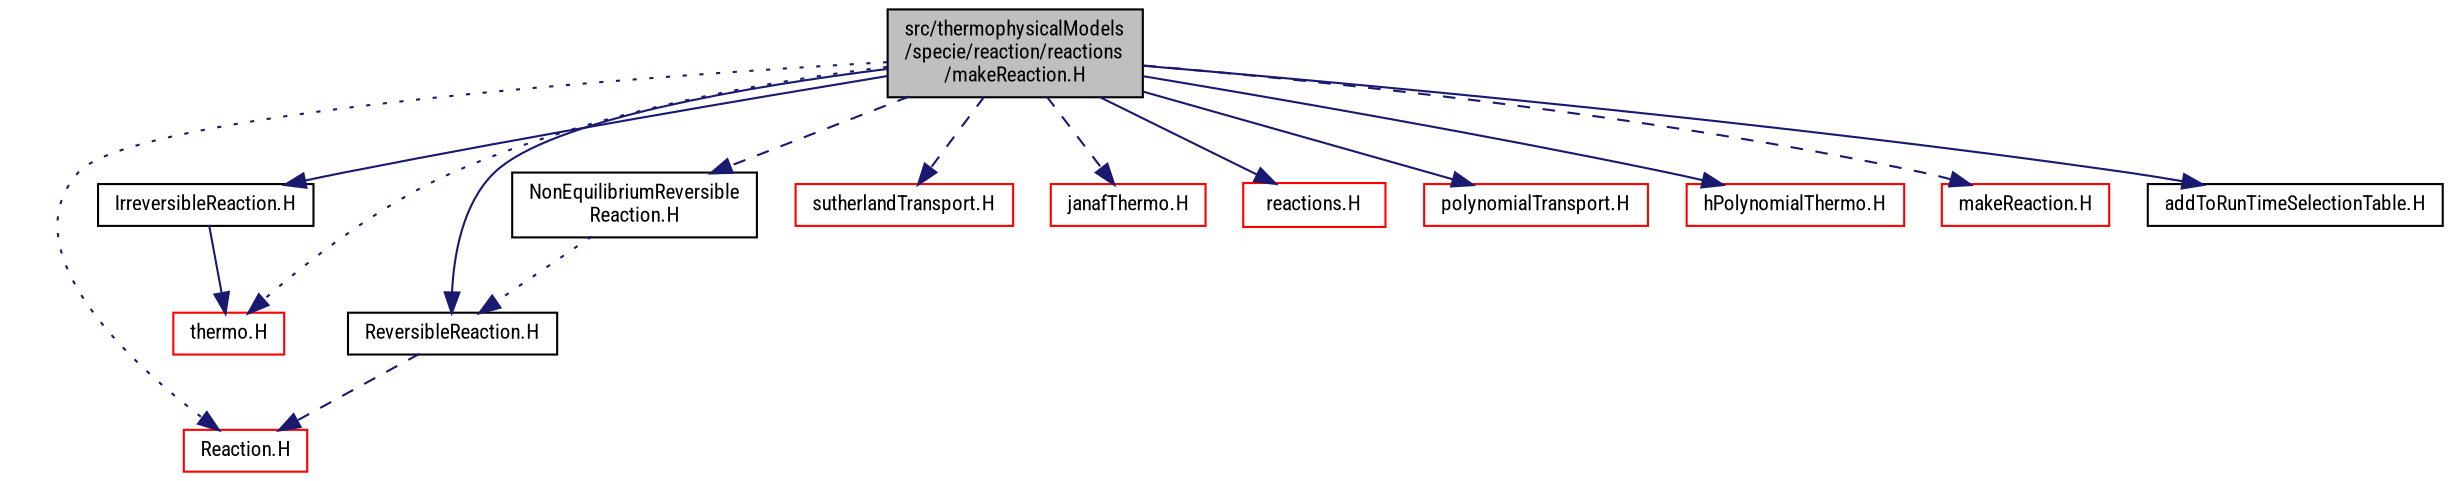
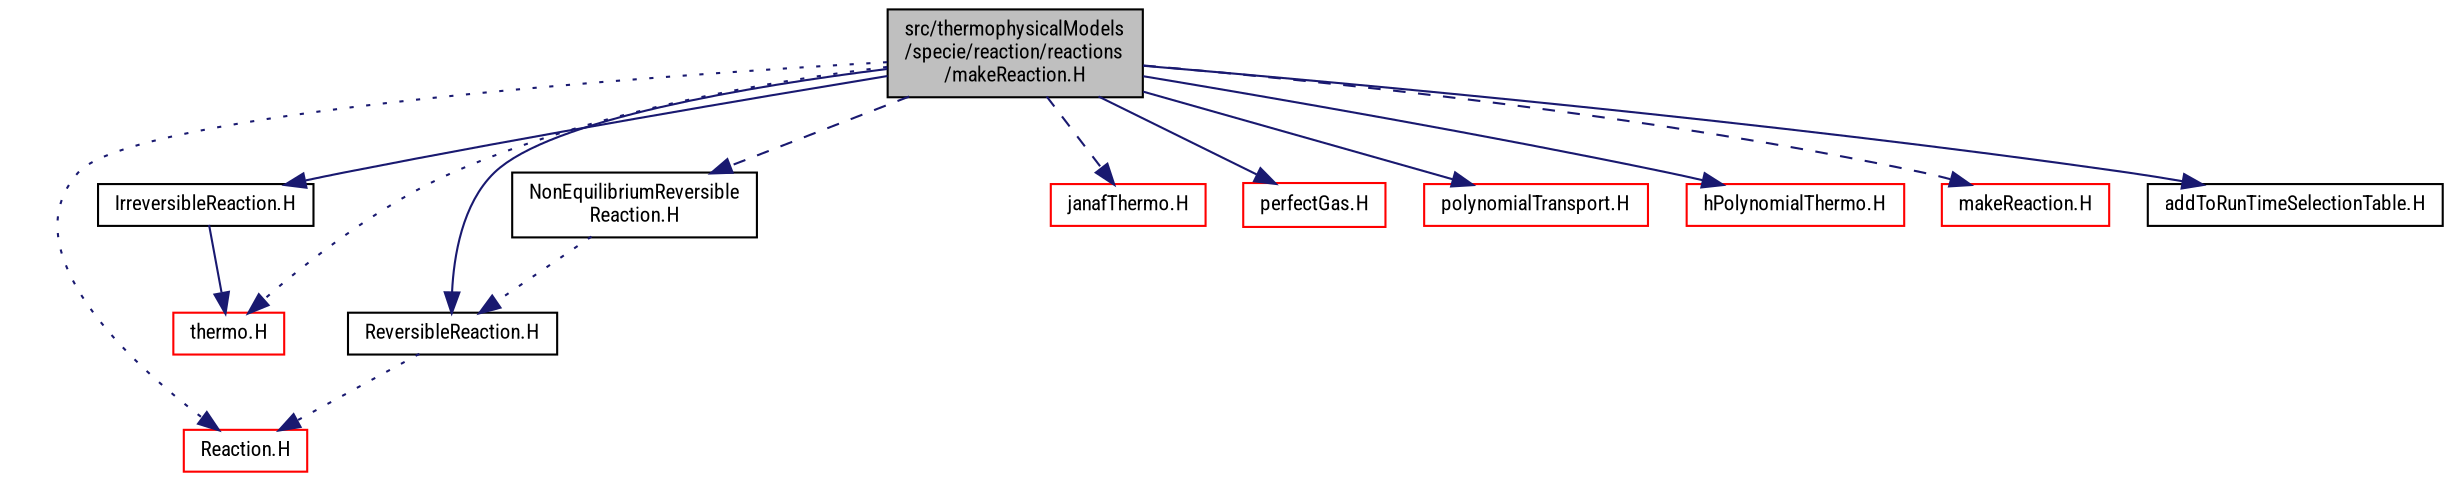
node "sutherlandTransport.H": removed
node "reactions.H": label "reactions.H" -> "perfectGas.H"
edge "ReversibleReaction.H" -> "Reaction.H": style dashed -> dotted
